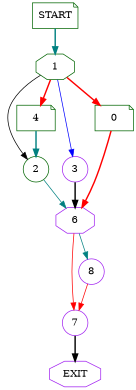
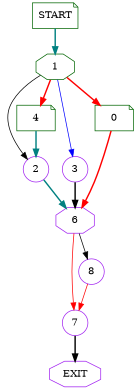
node "2": color darkgreen -> purple
edge "2" -> "6": style solid -> bold
edge "6" -> "8": color teal -> black
